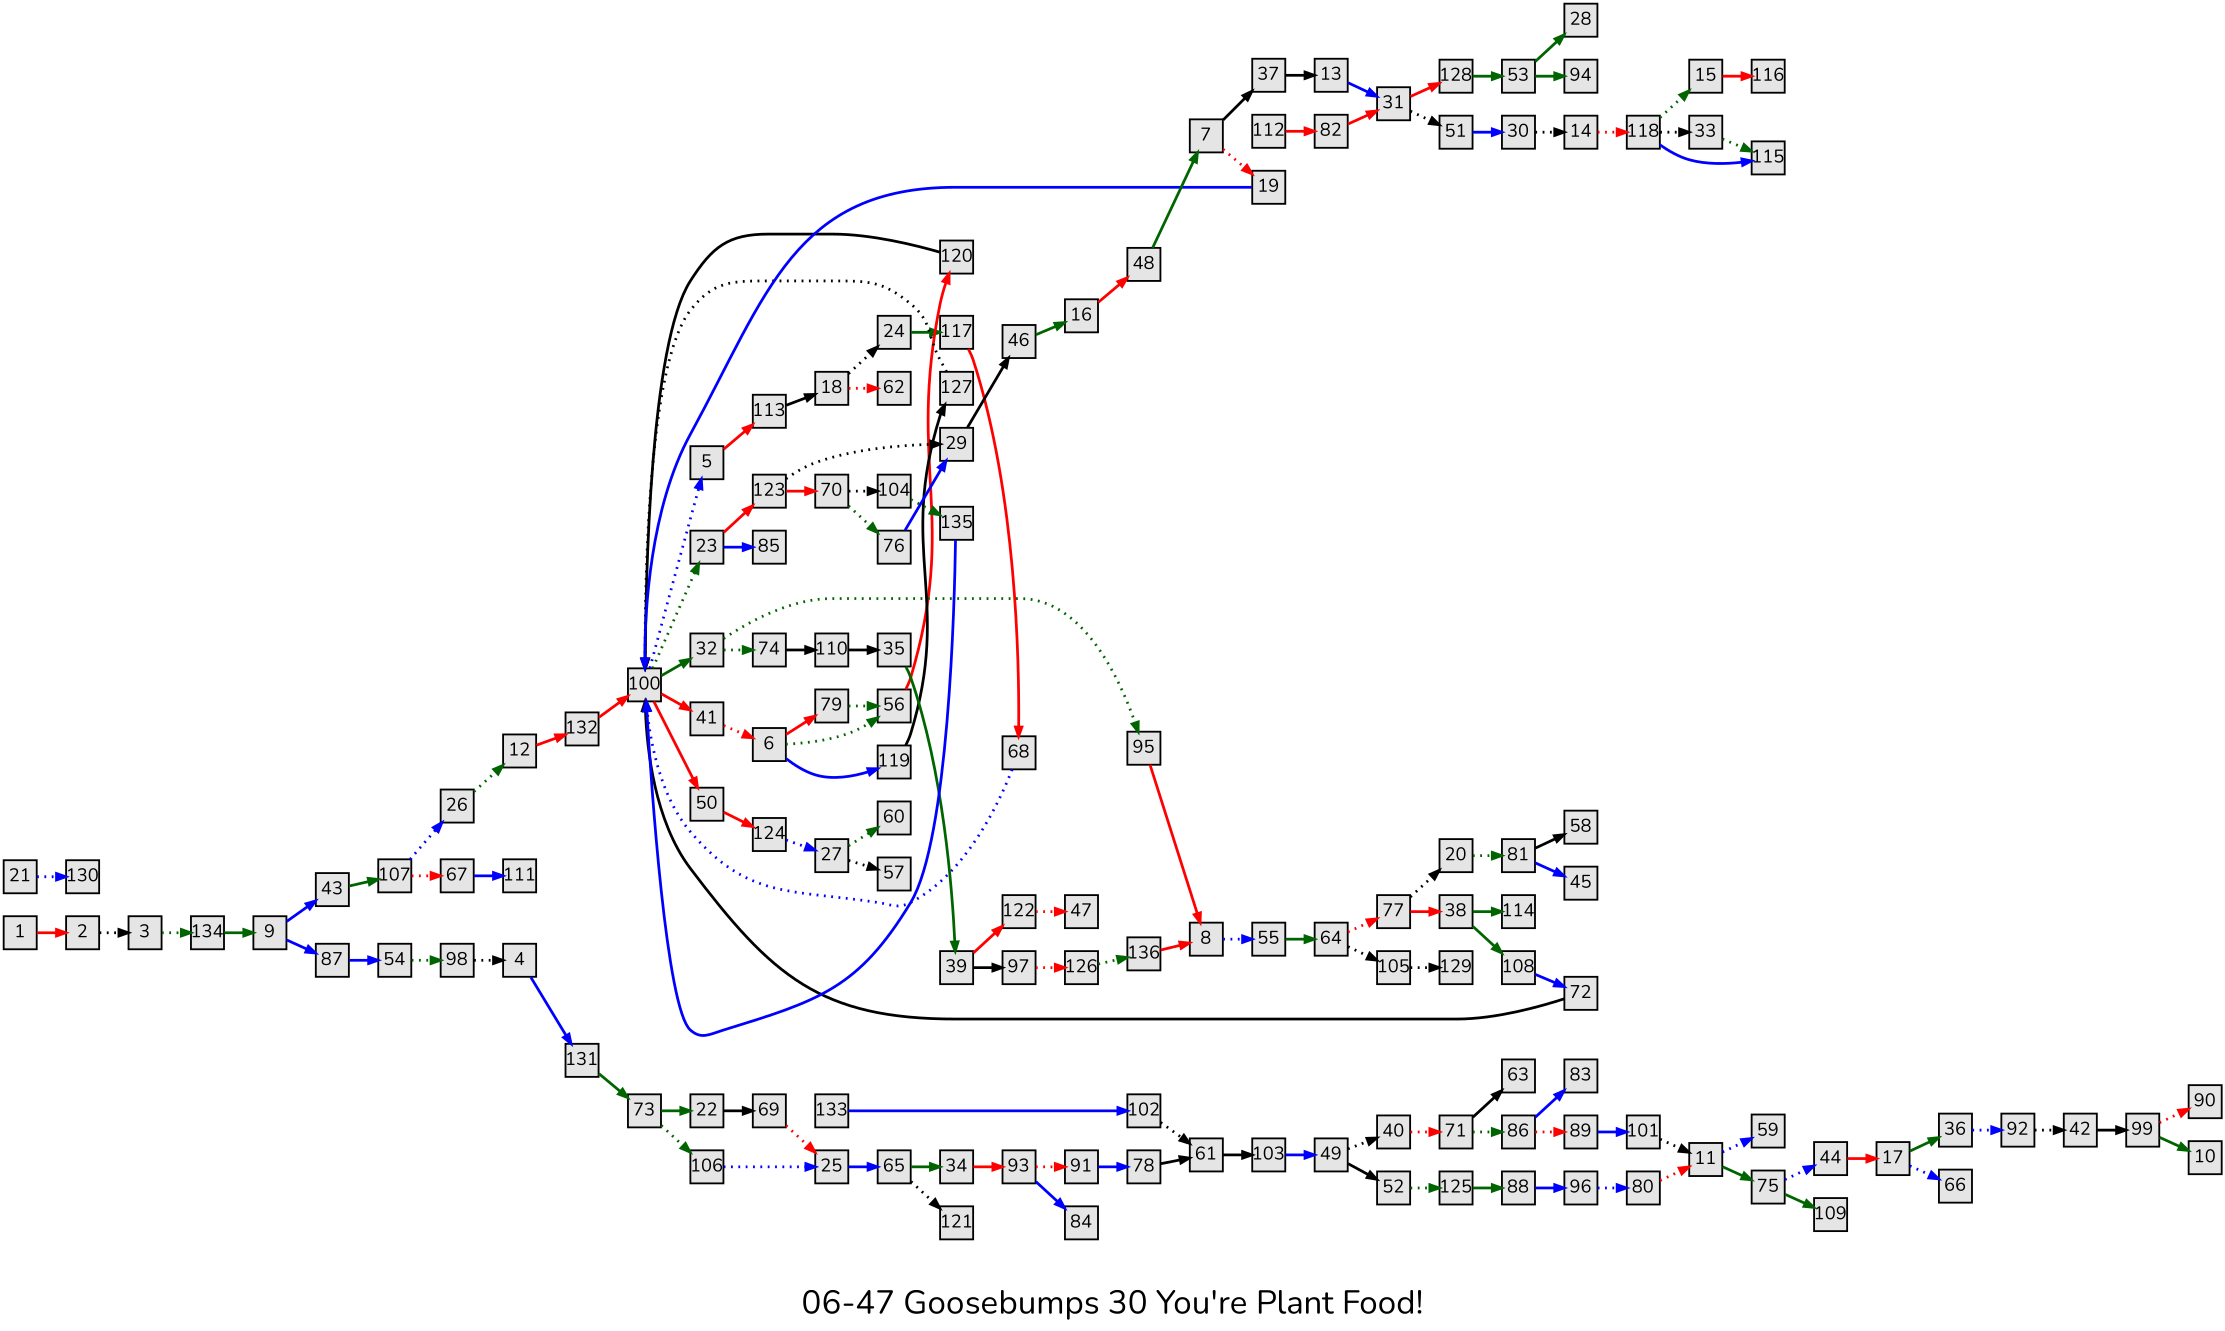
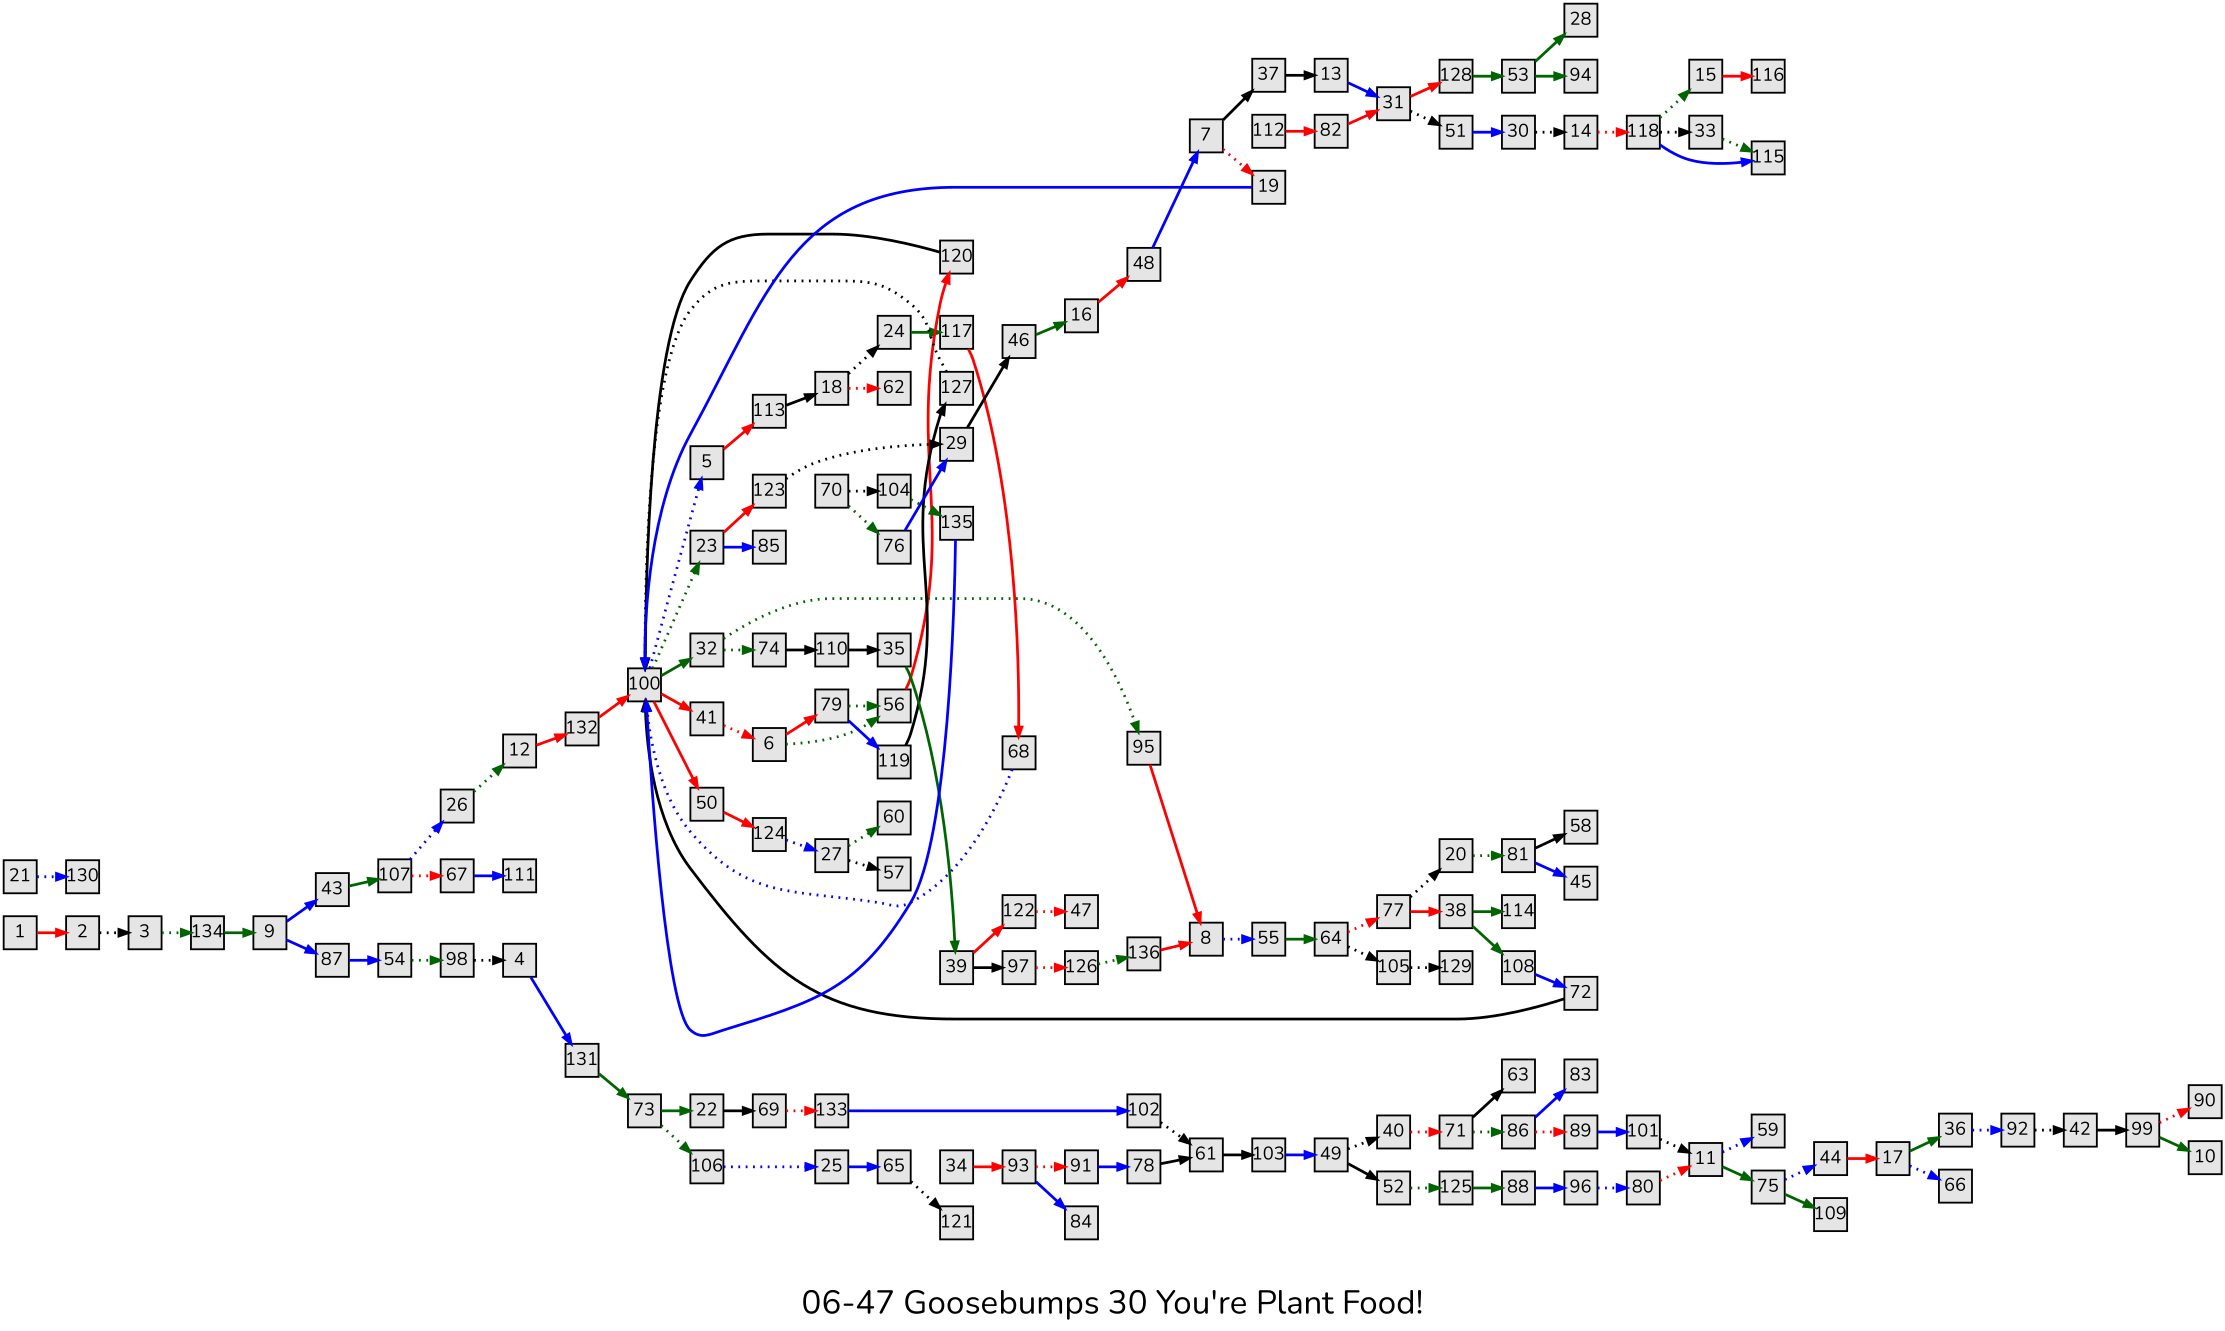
edge "48" -> "7": color darkgreen -> blue
edge "123" -> "70": removed
edge "6" -> "119": now "79" -> "119"
edge "69" -> "25": now "69" -> "133"
edge "65" -> "34": removed
